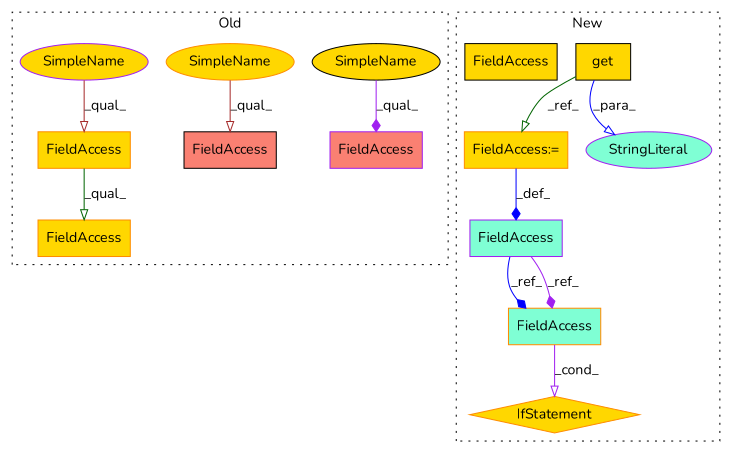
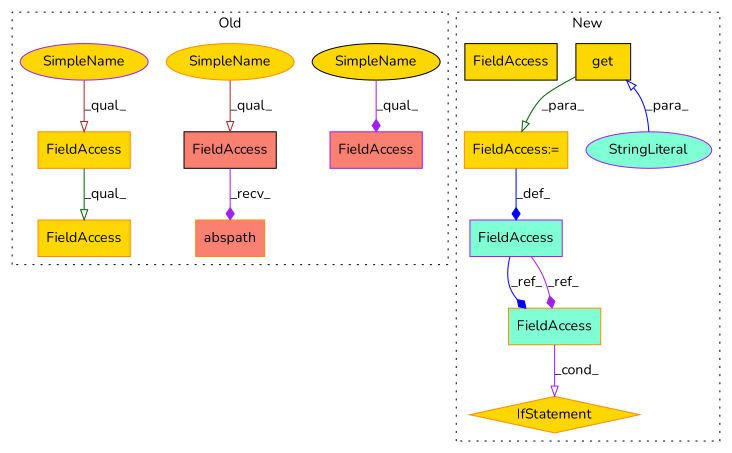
edge "get" -> "FieldAccess:=": label "_ref_" -> "_para_"
edge "get" -> "StringLiteral": reversed
node "abspath": added
